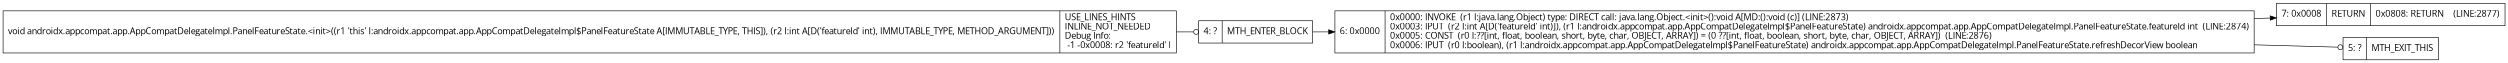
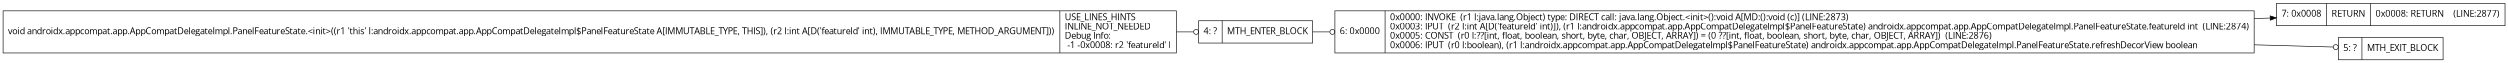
node "7: 0x0008": text "0x0808: RETURN    (LINE:2877)" -> "0x0008: RETURN    (LINE:2877)"
edge "4: ?" -> "6: 0x0000": arrowhead normal -> odot
node "5: ?": text "MTH_EXIT_THIS" -> "MTH_EXIT_BLOCK"
